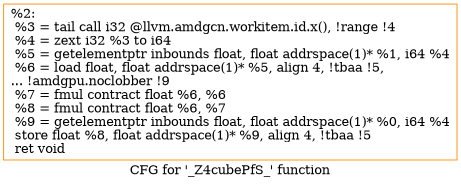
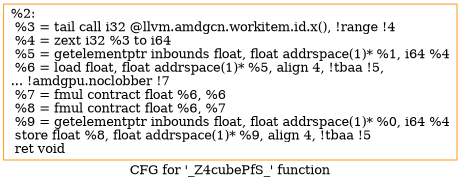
node "%2:": text "... !amdgpu.noclobber !9" -> "... !amdgpu.noclobber !7"
